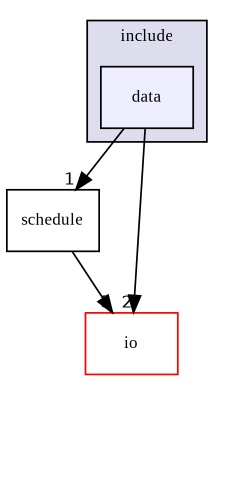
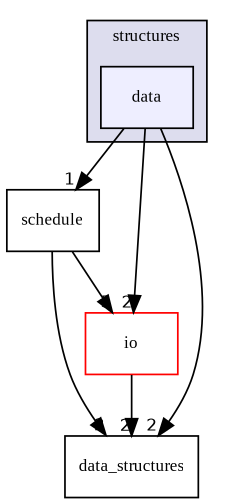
cluster "include": label "include" -> "structures"
node "data_structures": added
